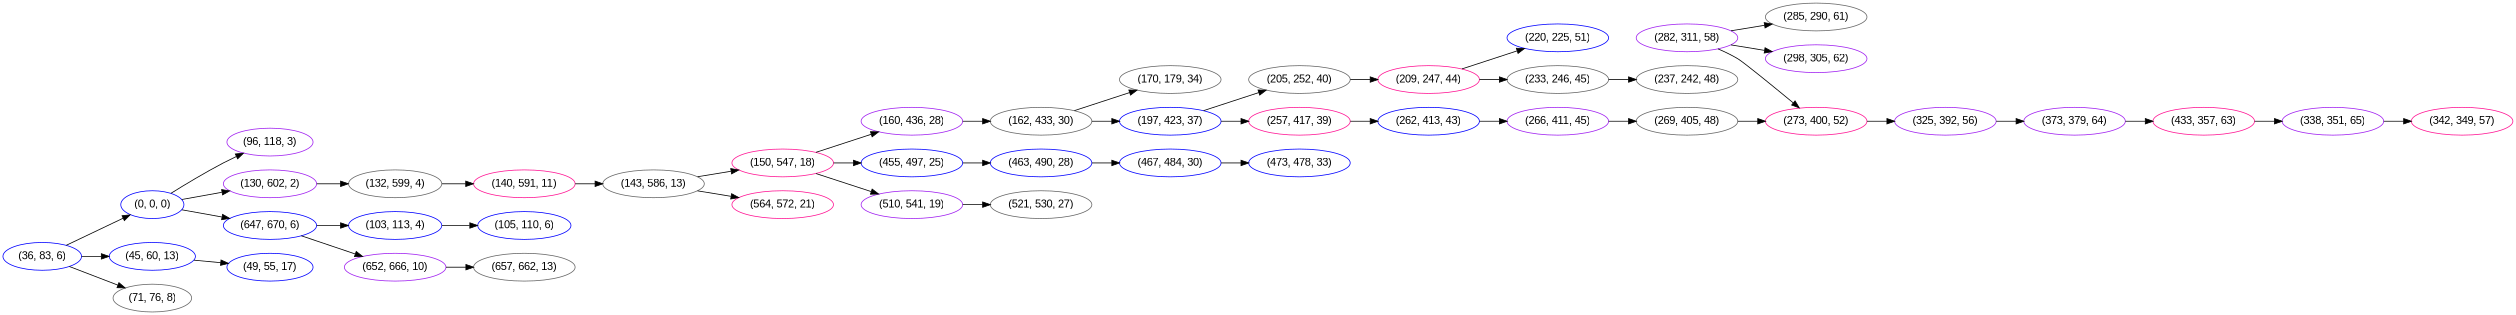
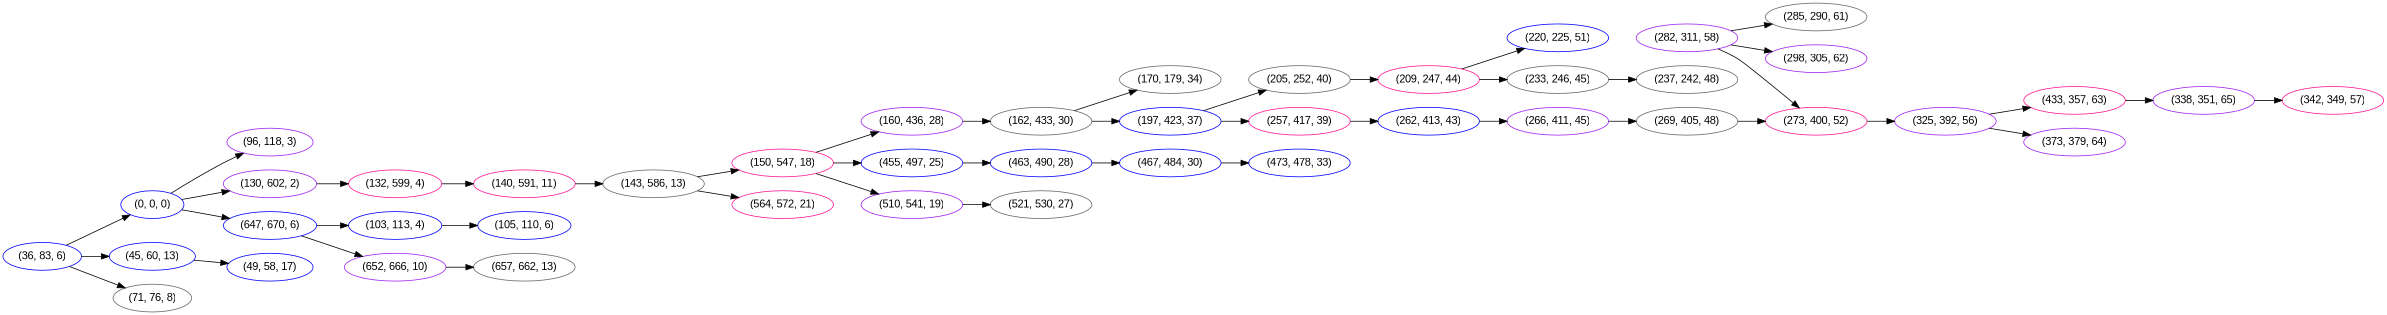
edge "(373, 379, 64)" -> "(433, 357, 63)": now "(325, 392, 56)" -> "(433, 357, 63)"
node "(132, 599, 4)": color gray40 -> deeppink
node "(49, 55, 17)": label "(49, 55, 17)" -> "(49, 58, 17)"
